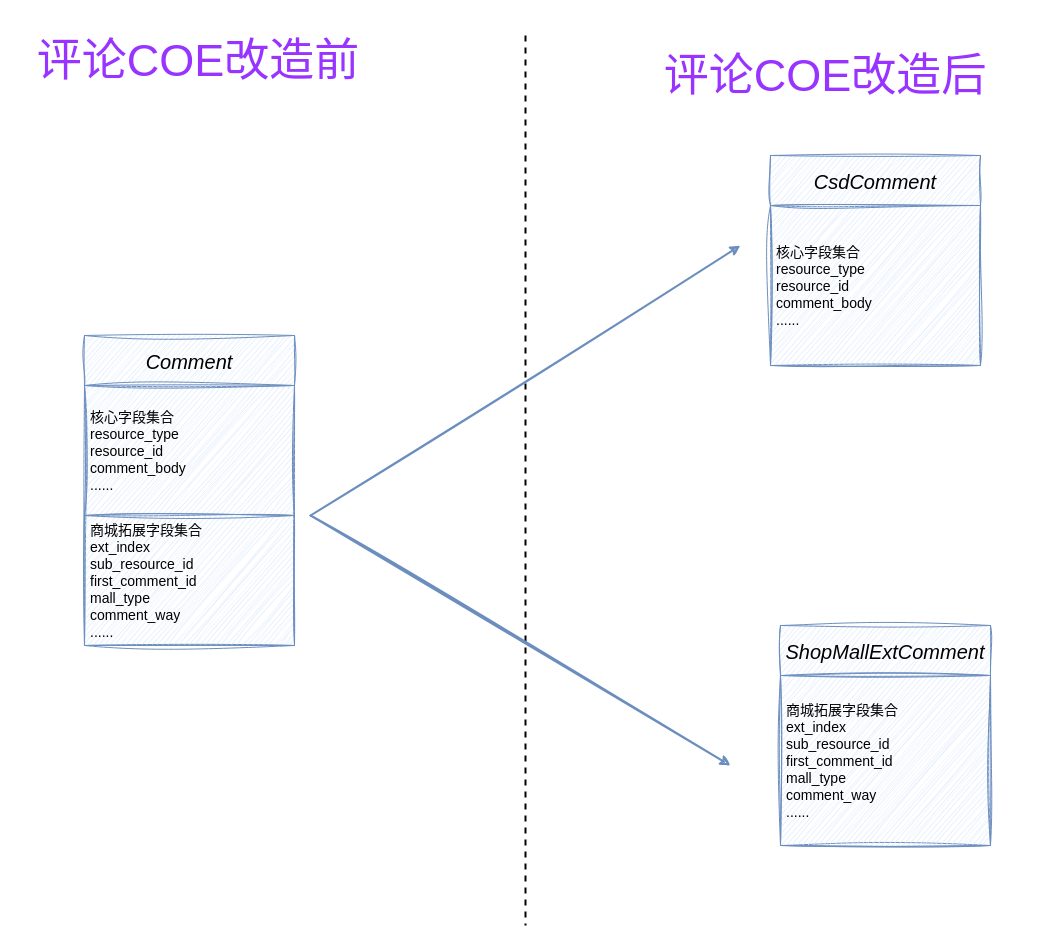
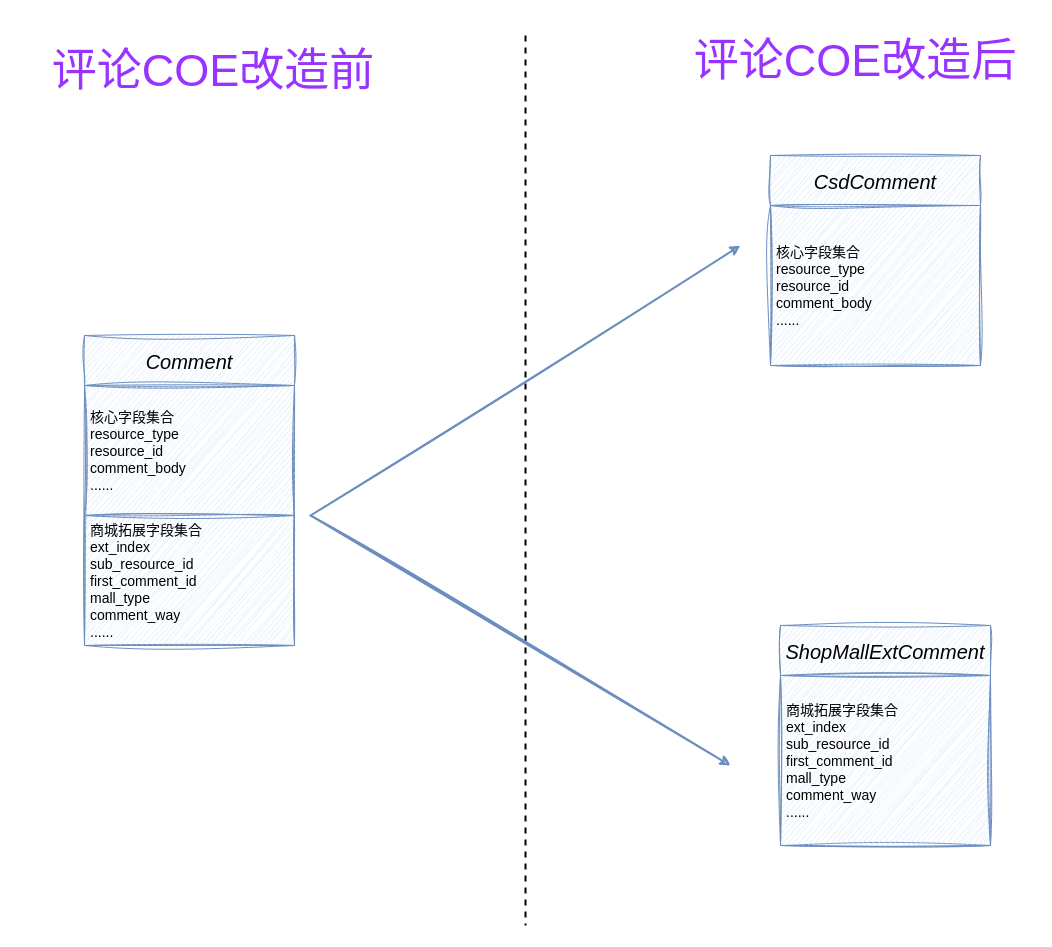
node "评论COE改造前": moved (199, 61) -> (214, 71)
node "评论COE改造后": moved (826, 76) -> (856, 61)
